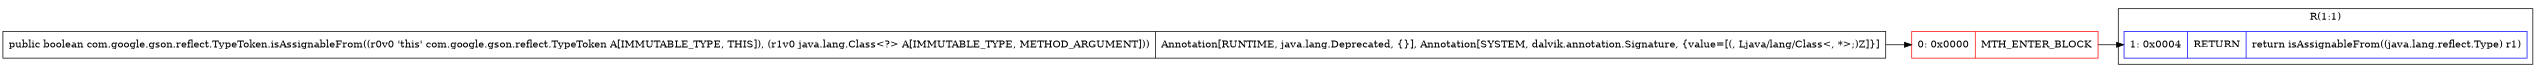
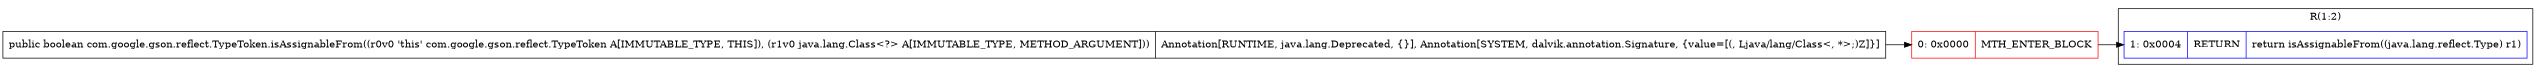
cluster "R(1:1)": label "R(1:1)" -> "R(1:2)"
